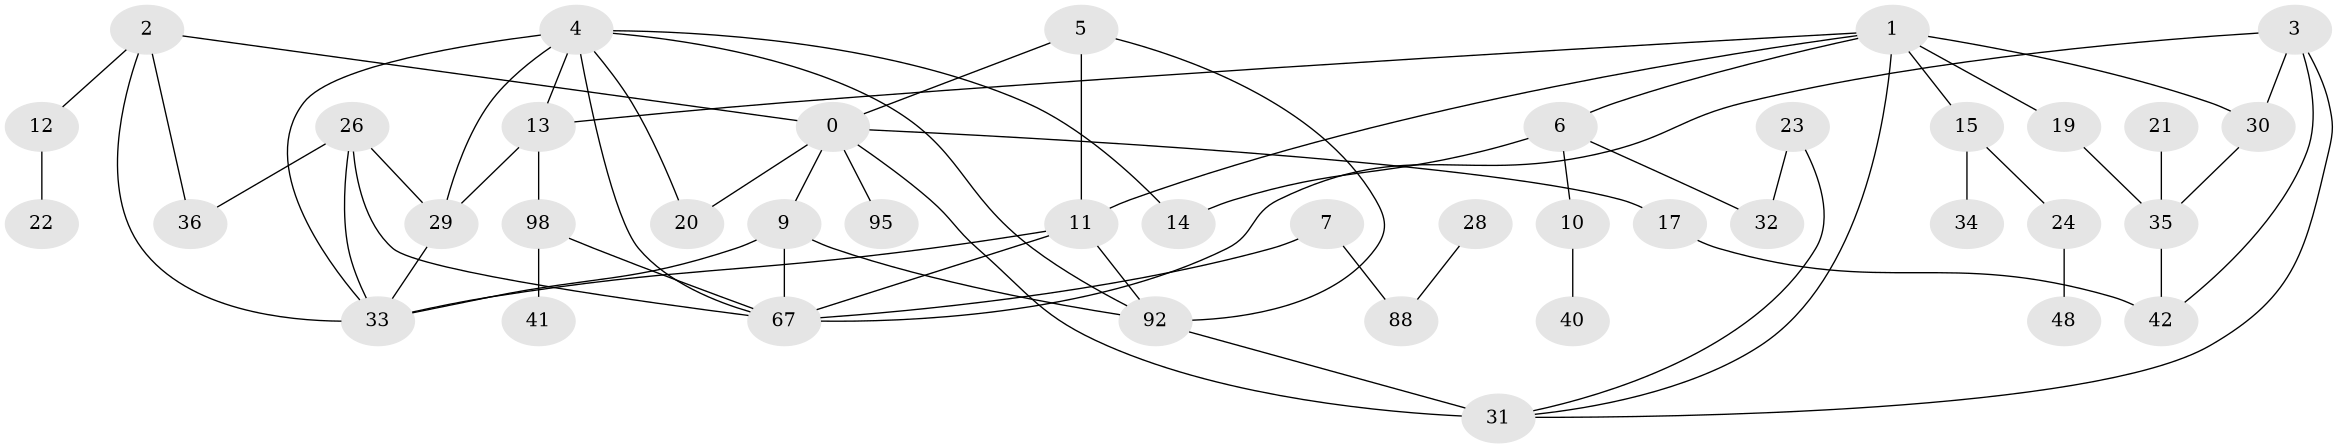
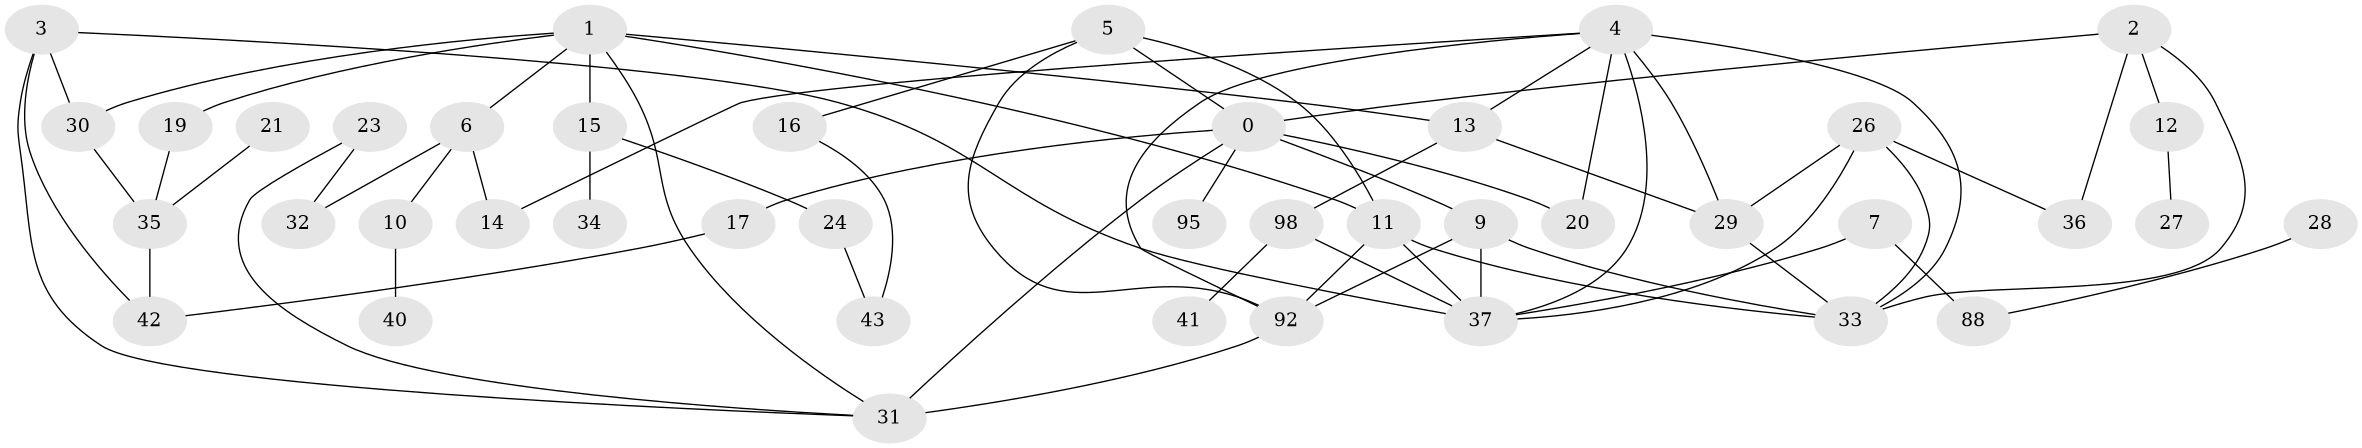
node "16": added
node "22": label "22" -> "27"
node "67": label "67" -> "37"
node "48": label "48" -> "43"
